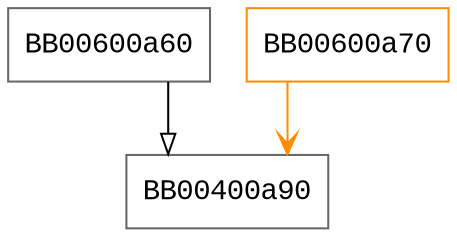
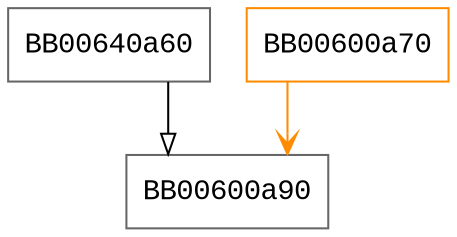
node "BB00600a60": label "BB00600a60" -> "BB00640a60"
node "BB00400a90": label "BB00400a90" -> "BB00600a90"
